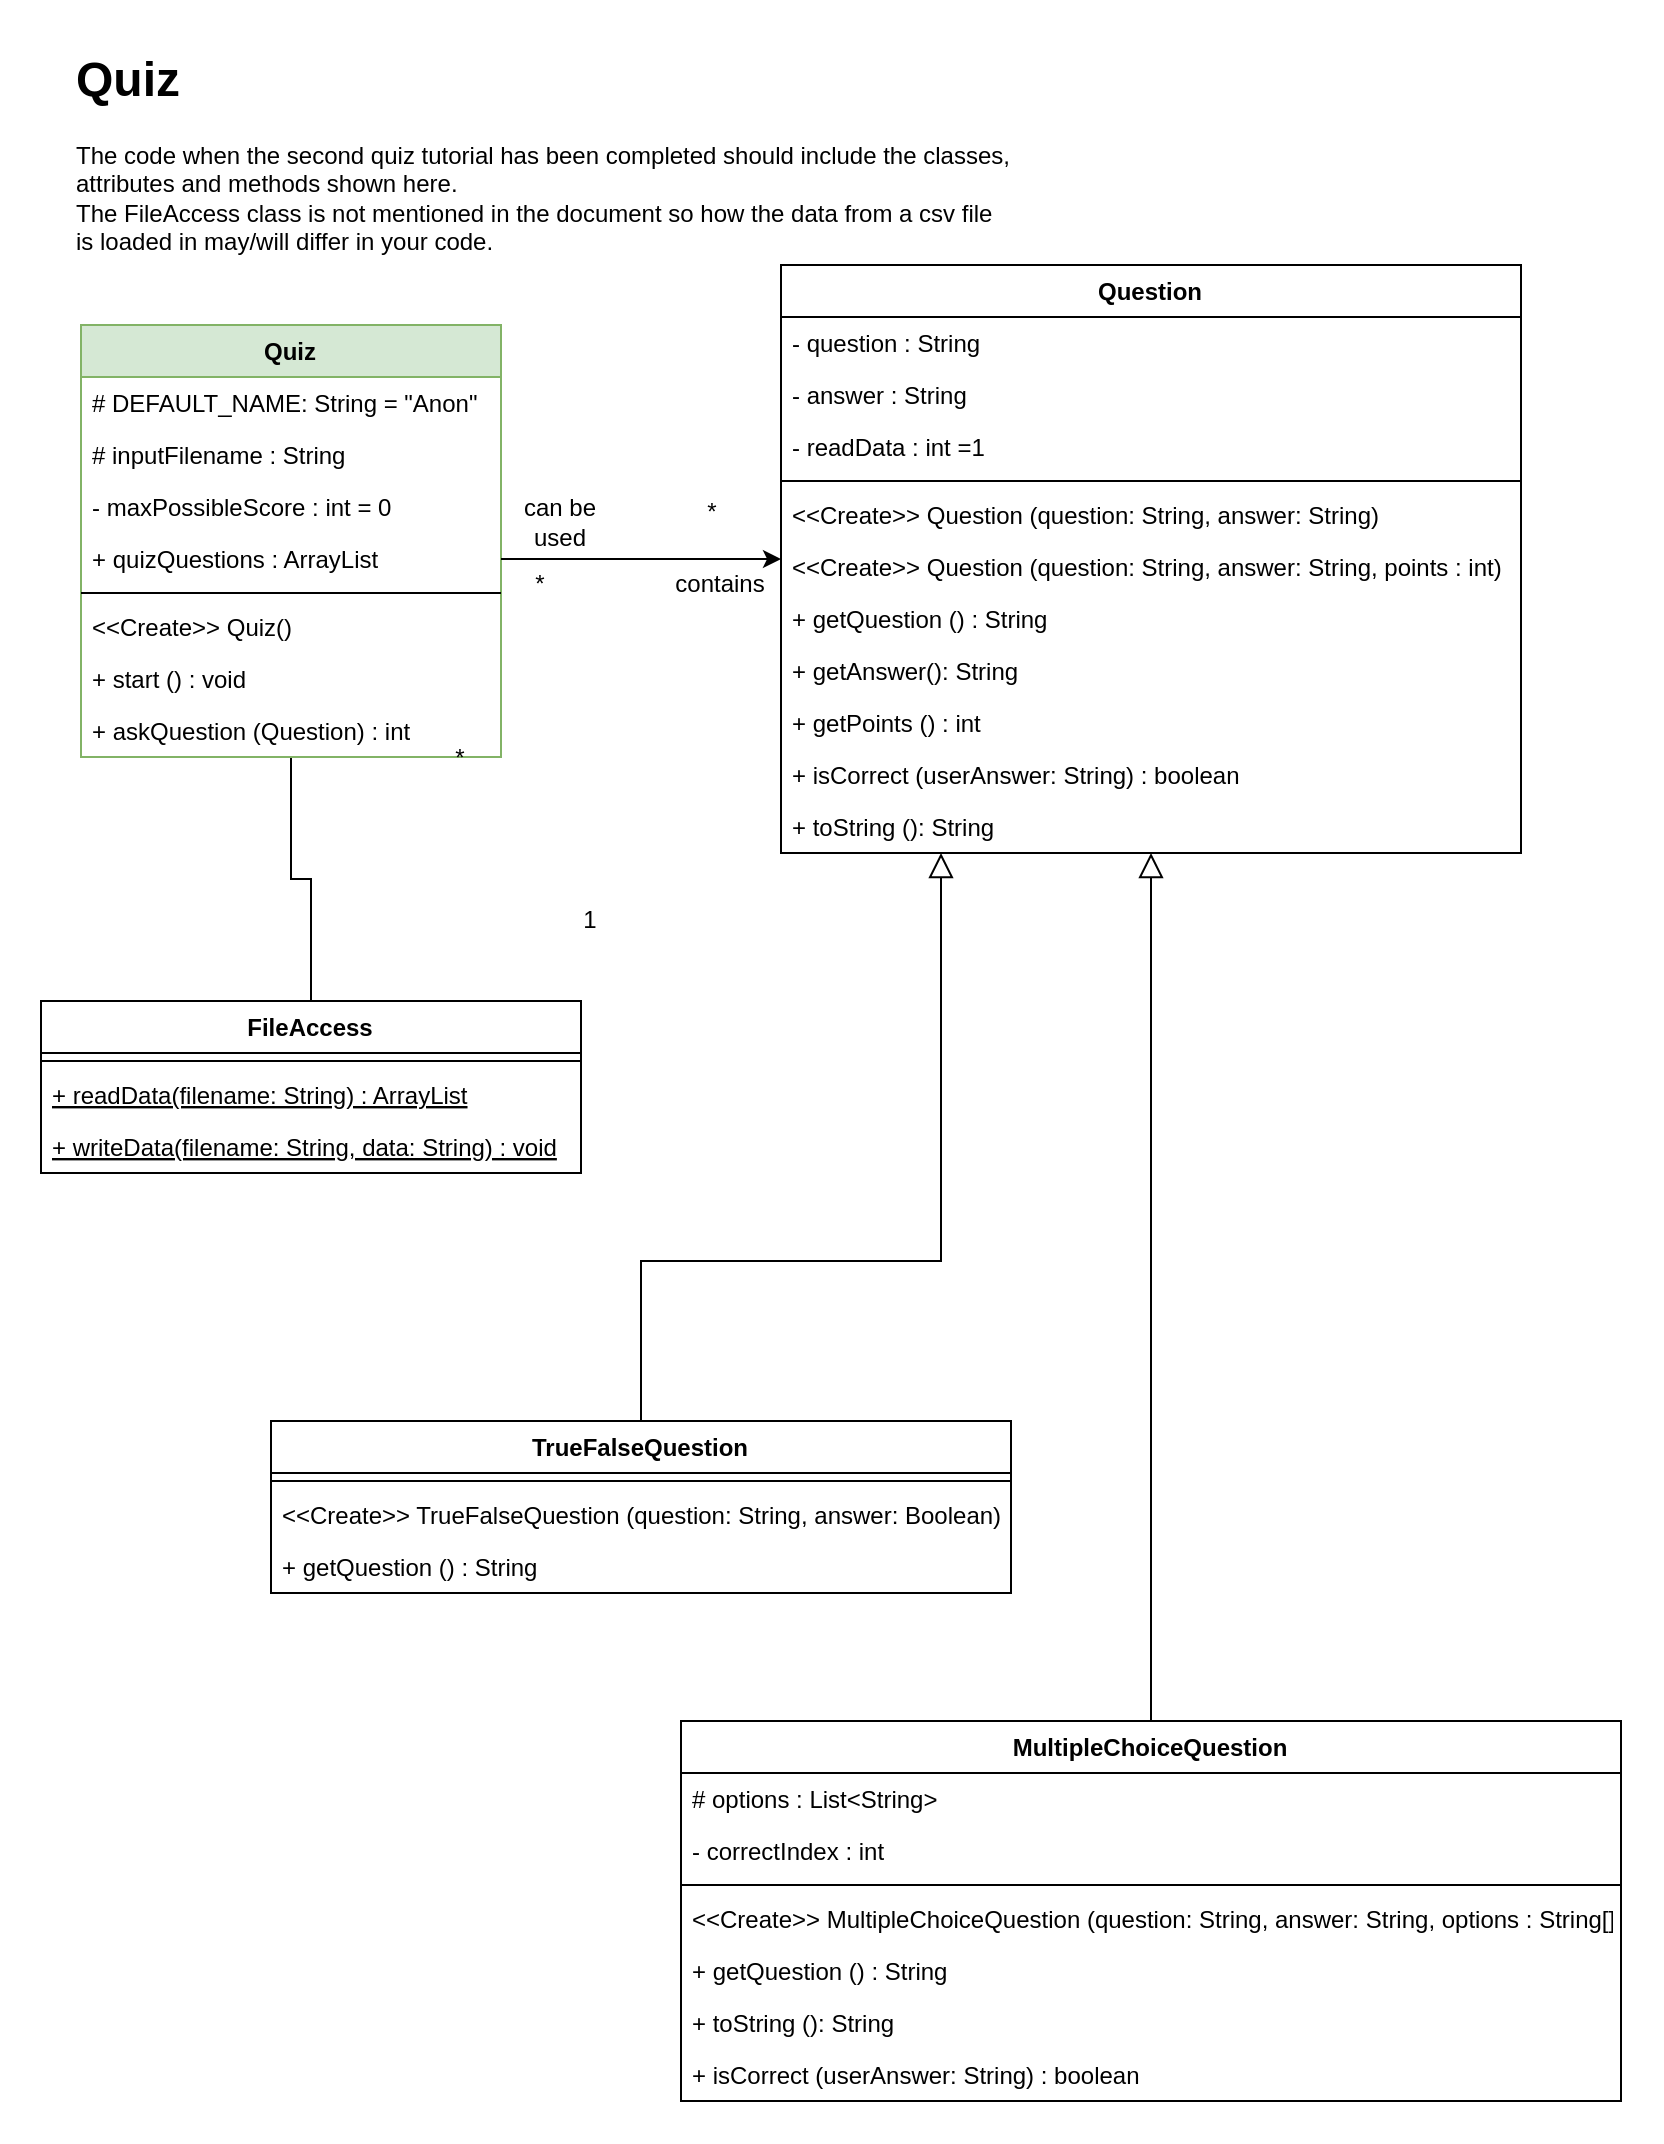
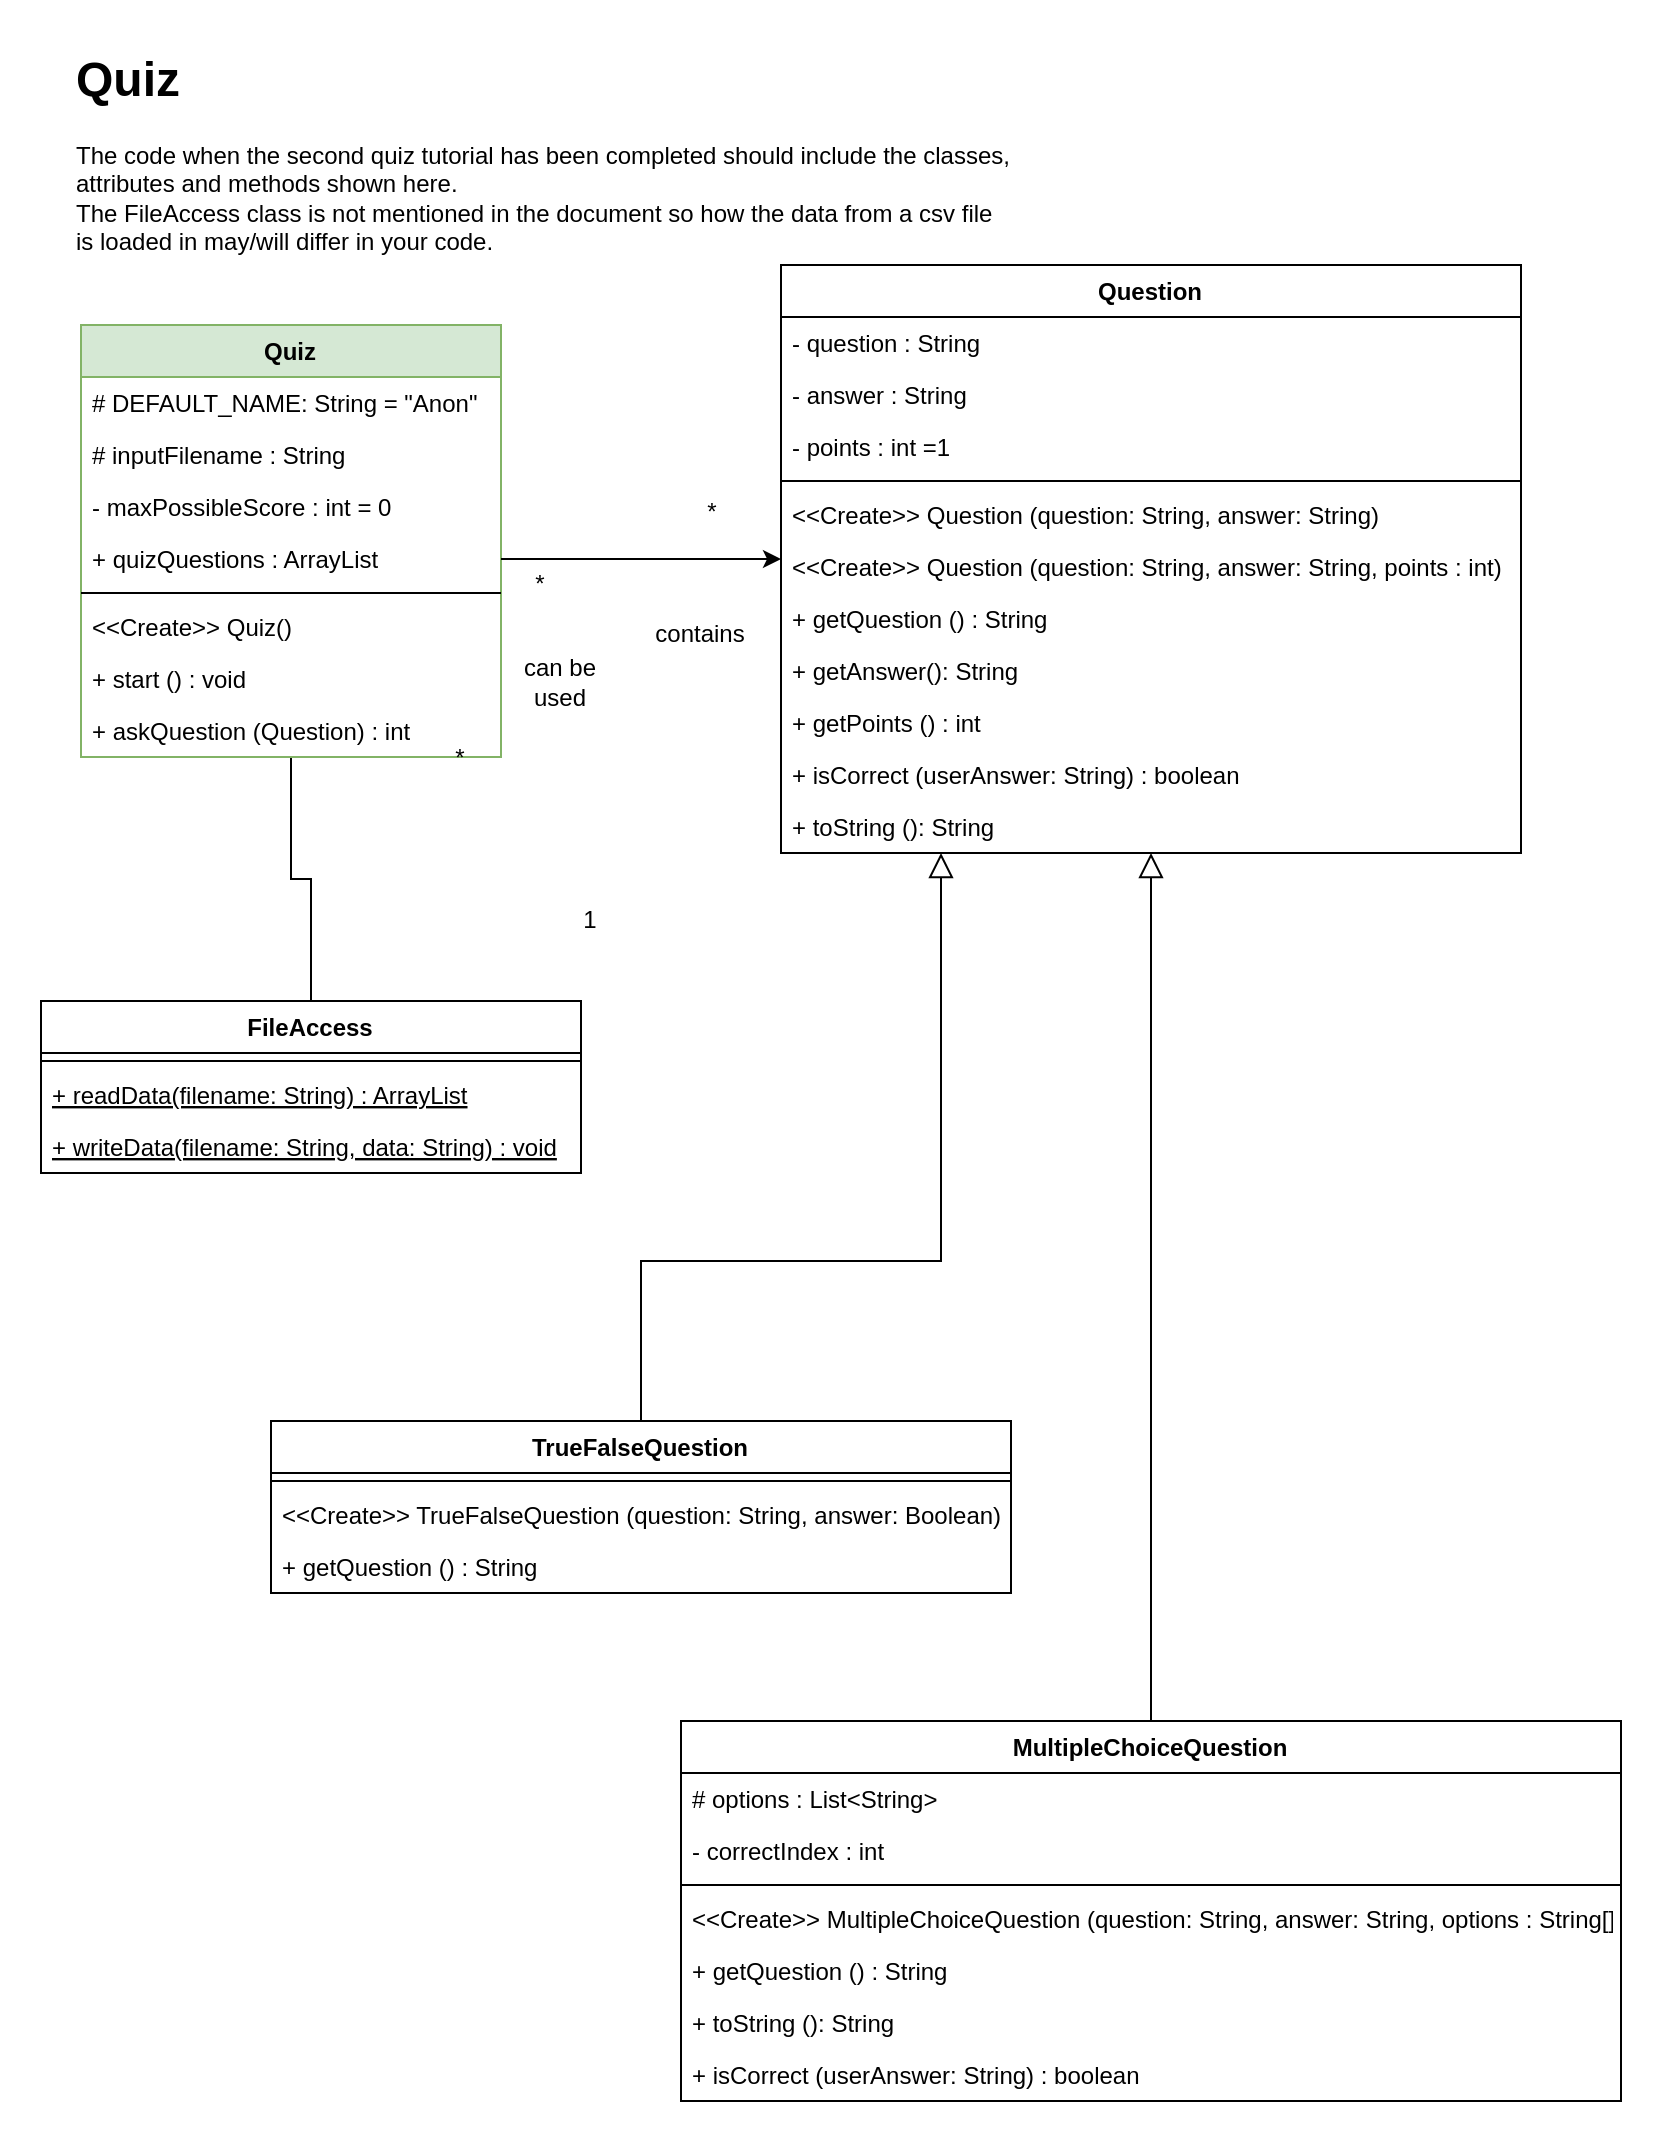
node "- readData : int =1": label "- readData : int =1" -> "- points : int =1"
node "can be used": moved (561, 523) -> (561, 683)
node "contains": moved (721, 585) -> (701, 635)
